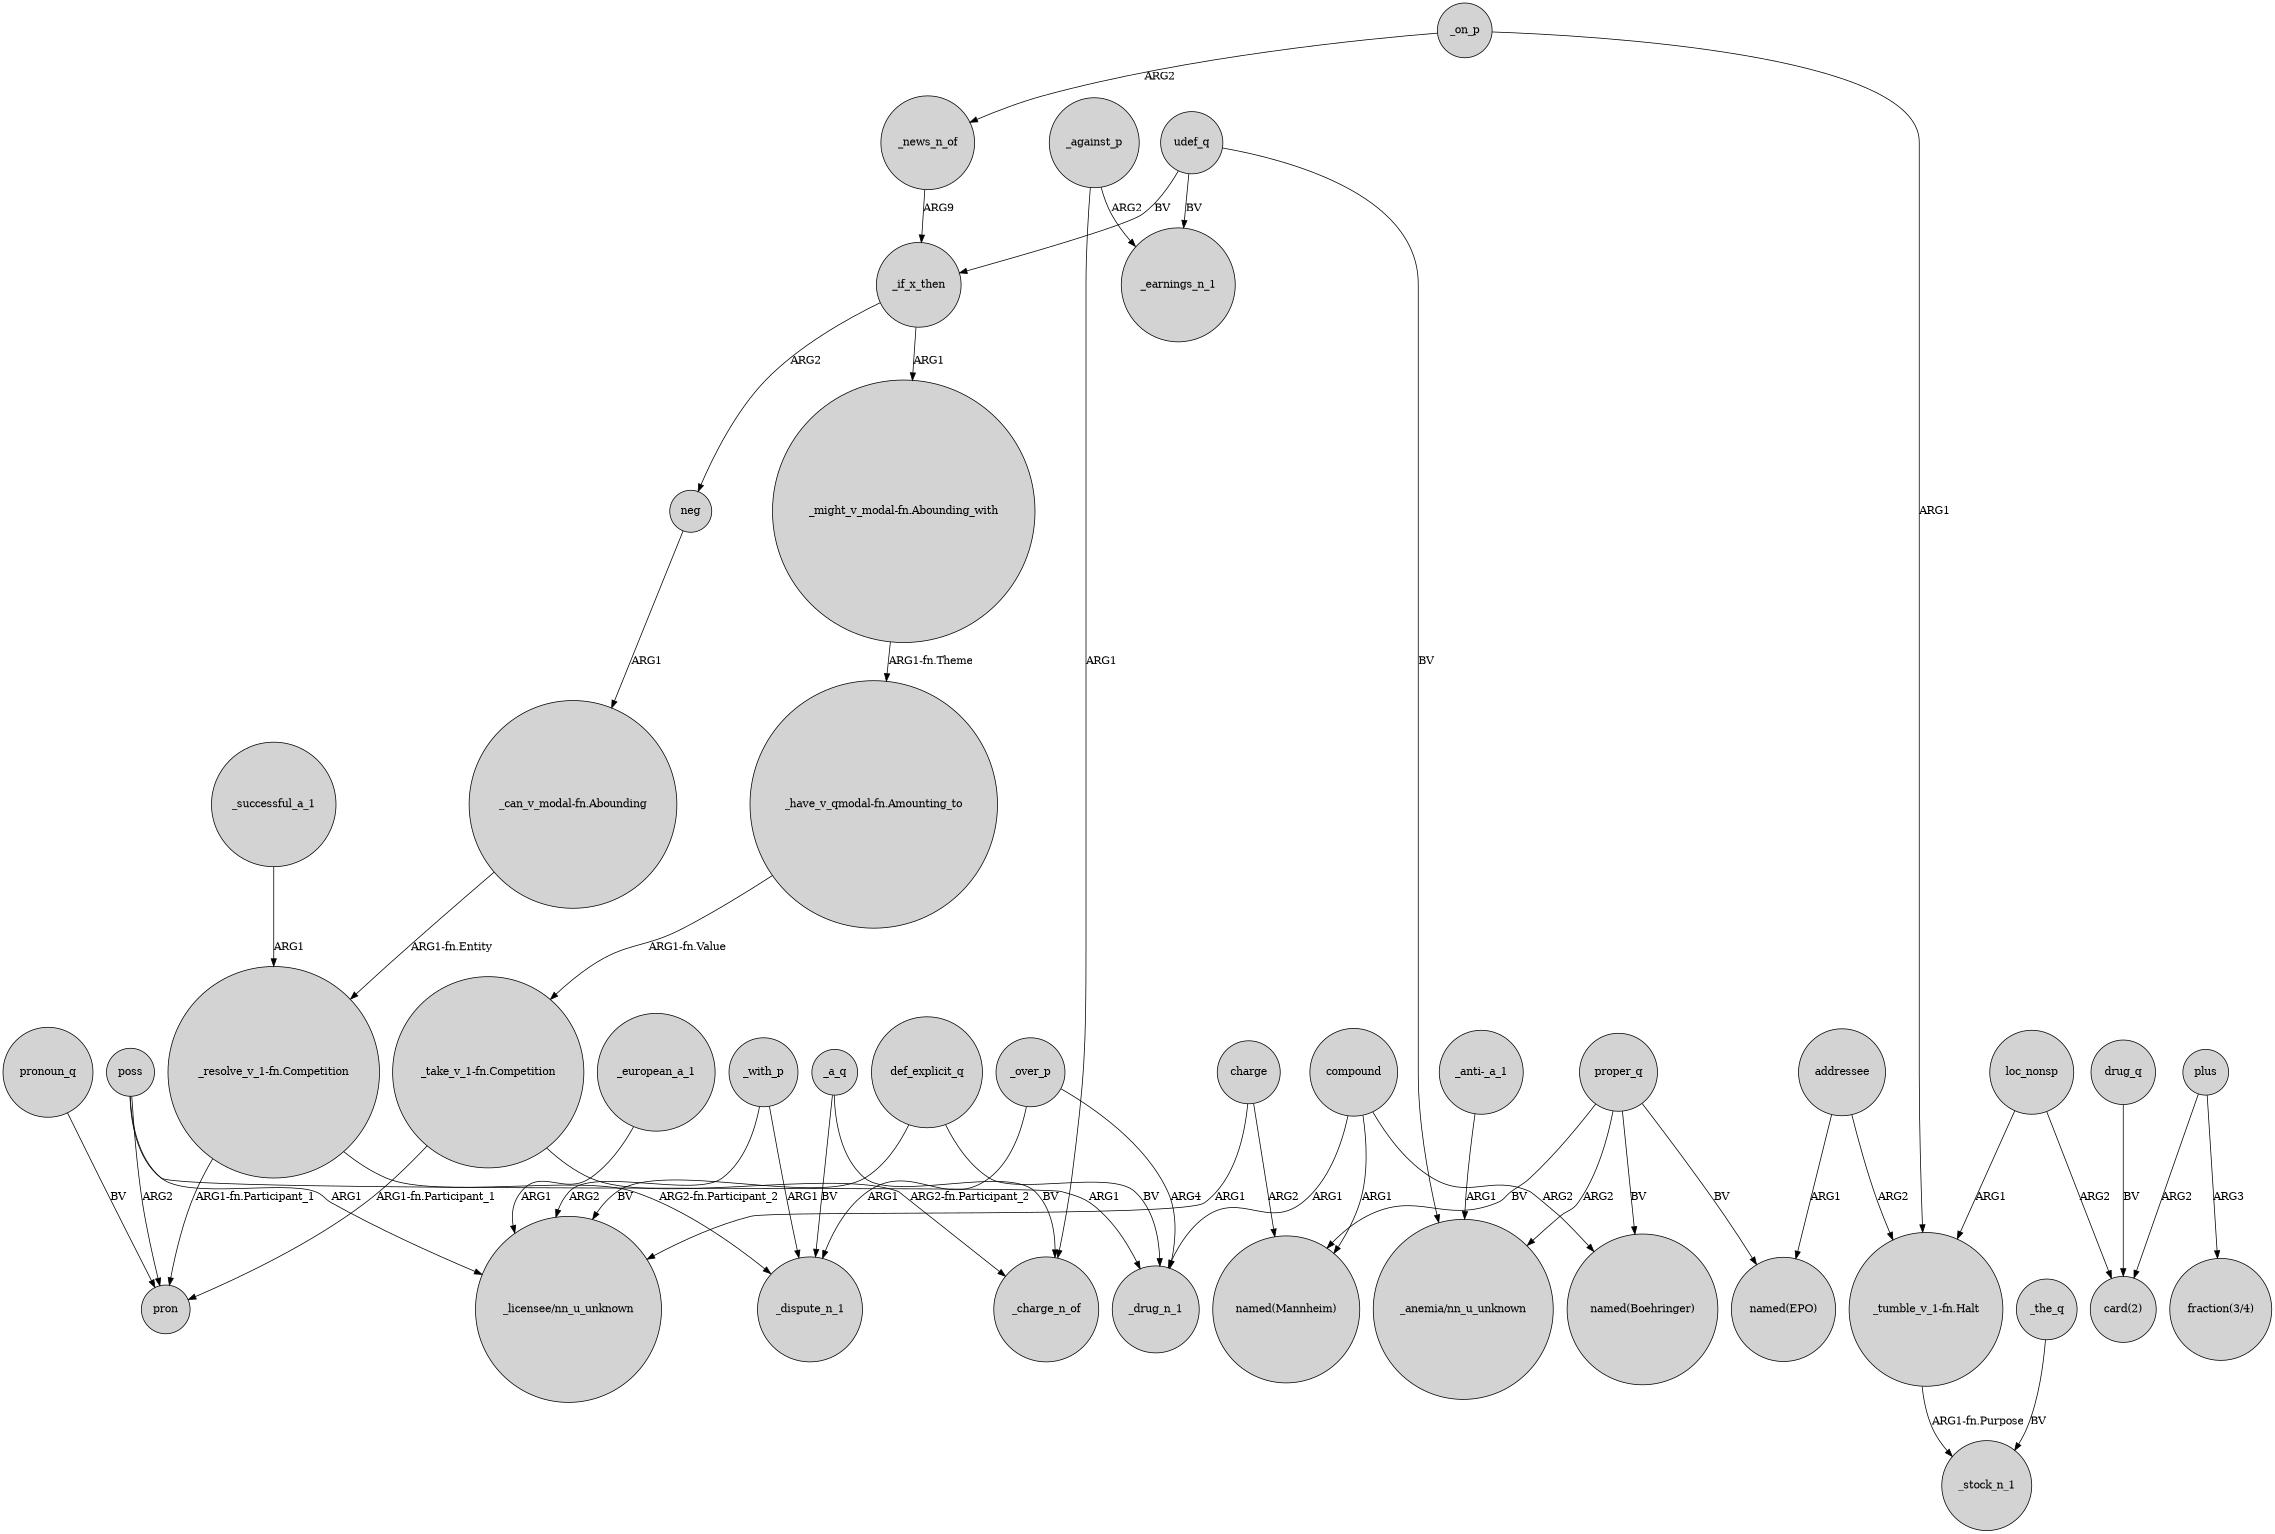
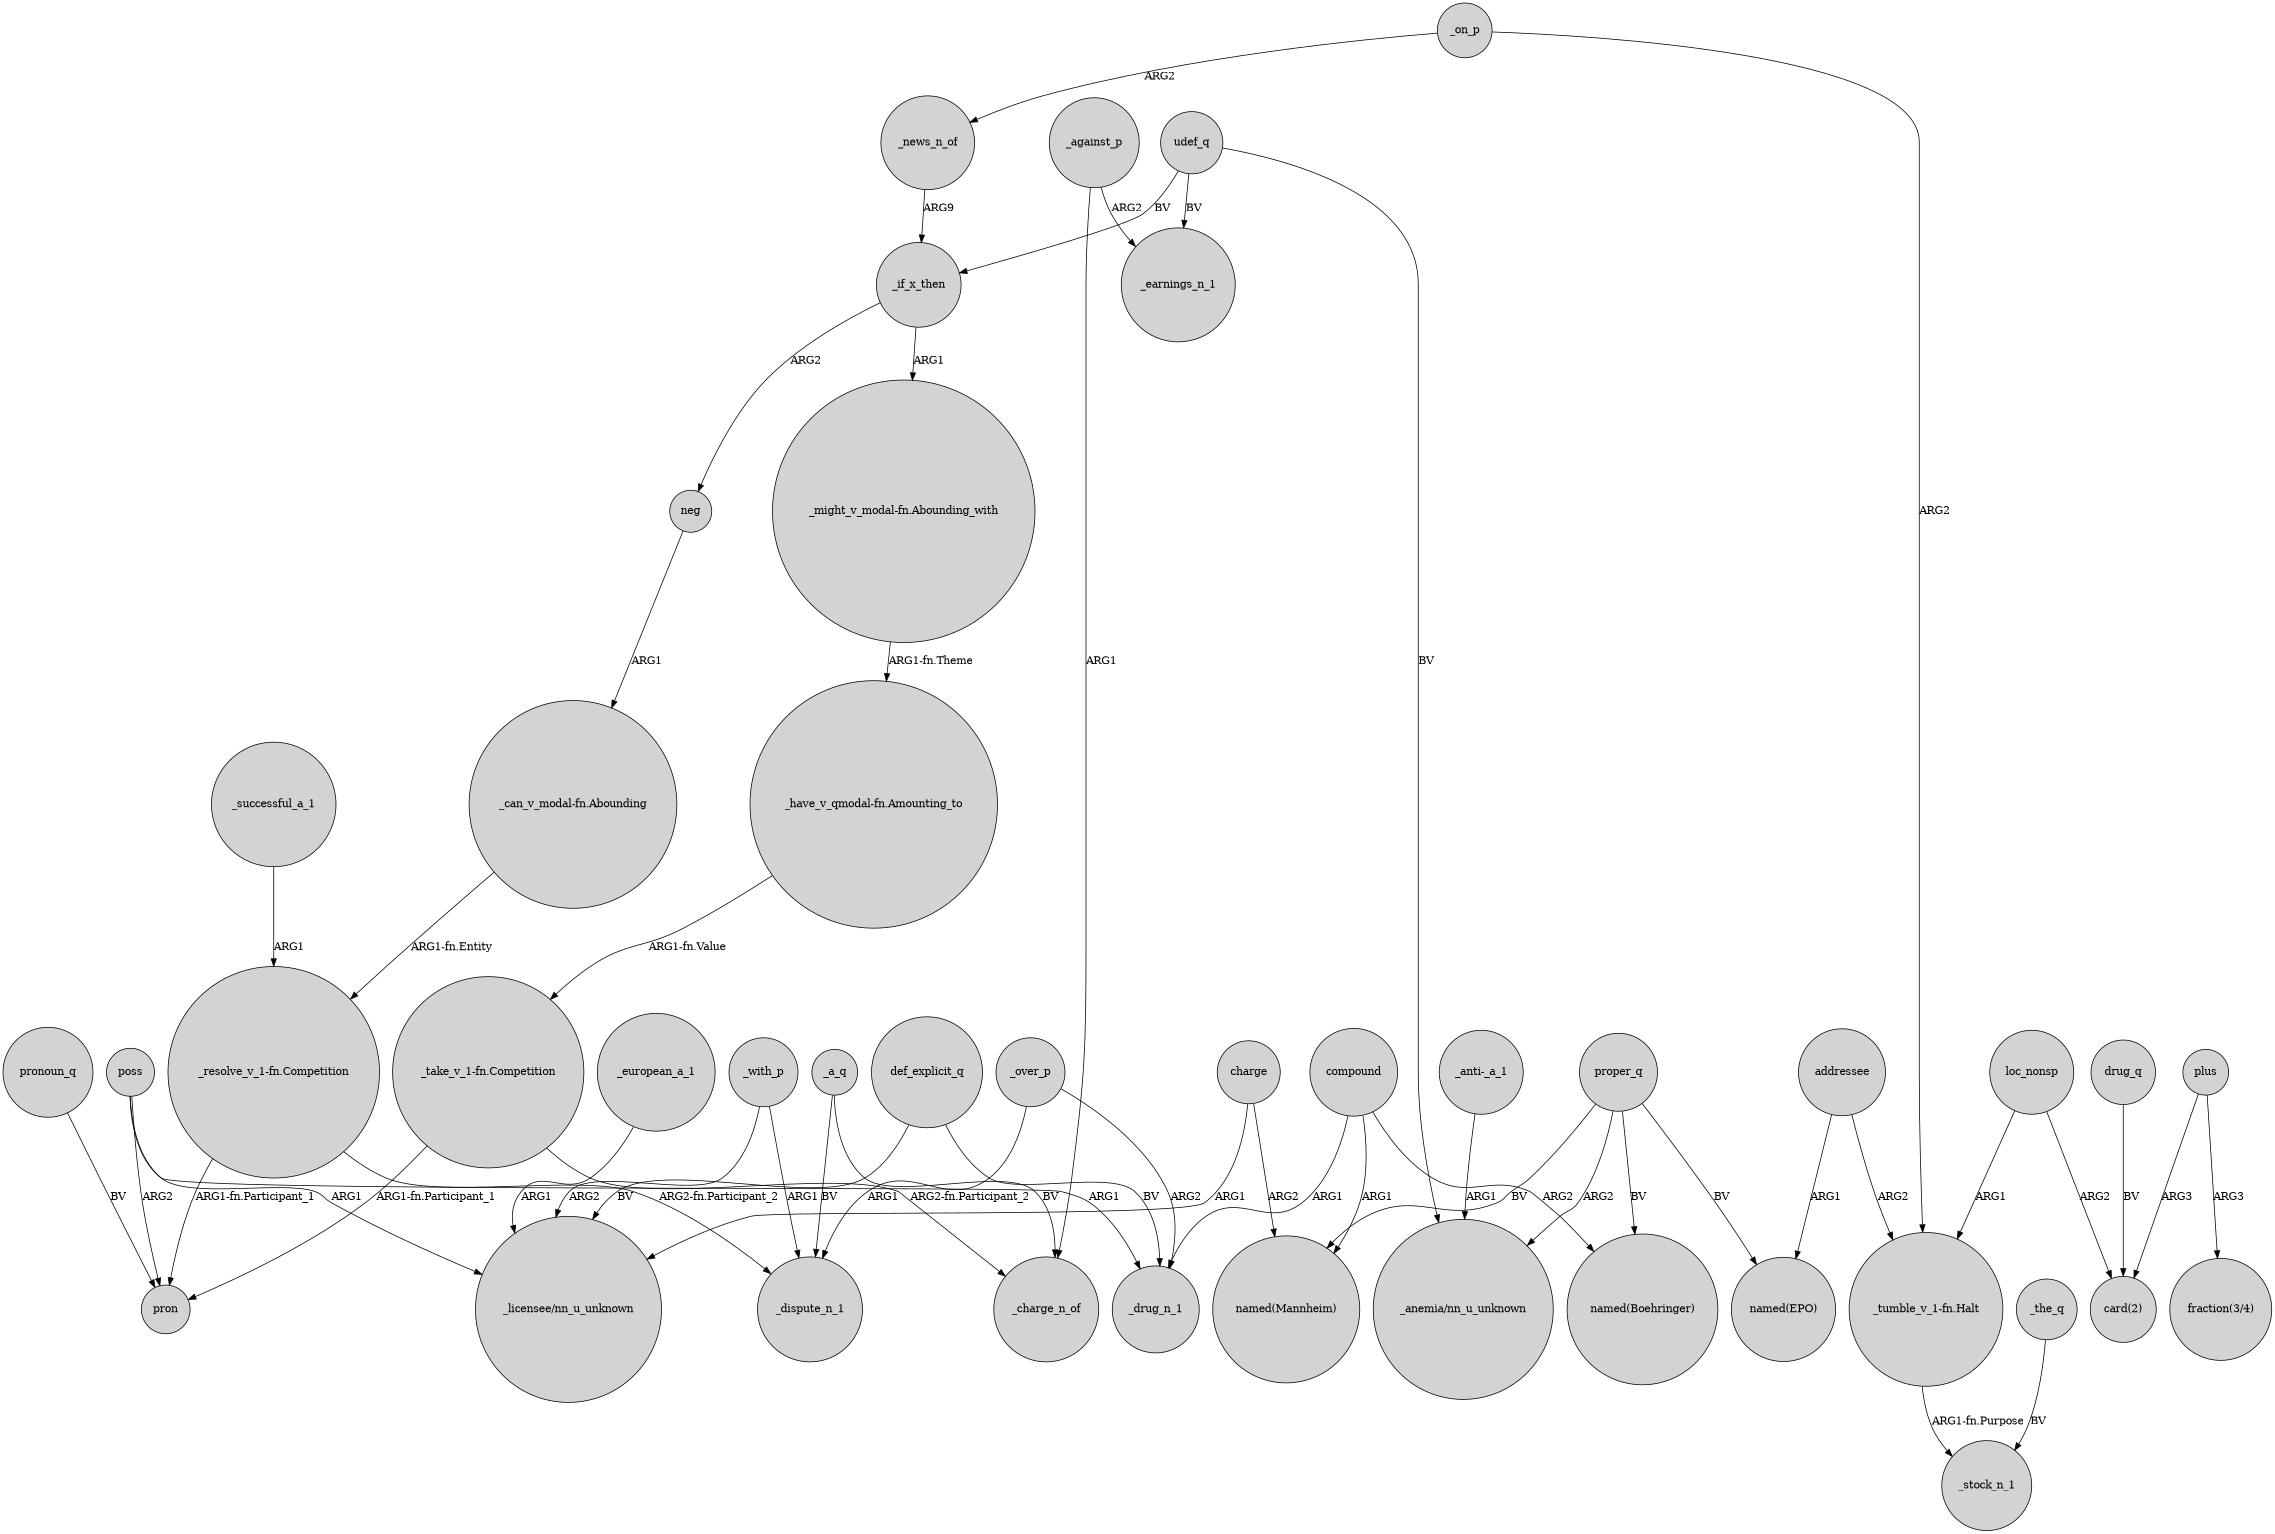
edge "_on_p" -> "_tumble_v_1-fn.Halt": label "ARG1" -> "ARG2"
edge "_over_p" -> "_drug_n_1": label "ARG4" -> "ARG2"
edge "plus" -> "card(2)": label "ARG2" -> "ARG3"
